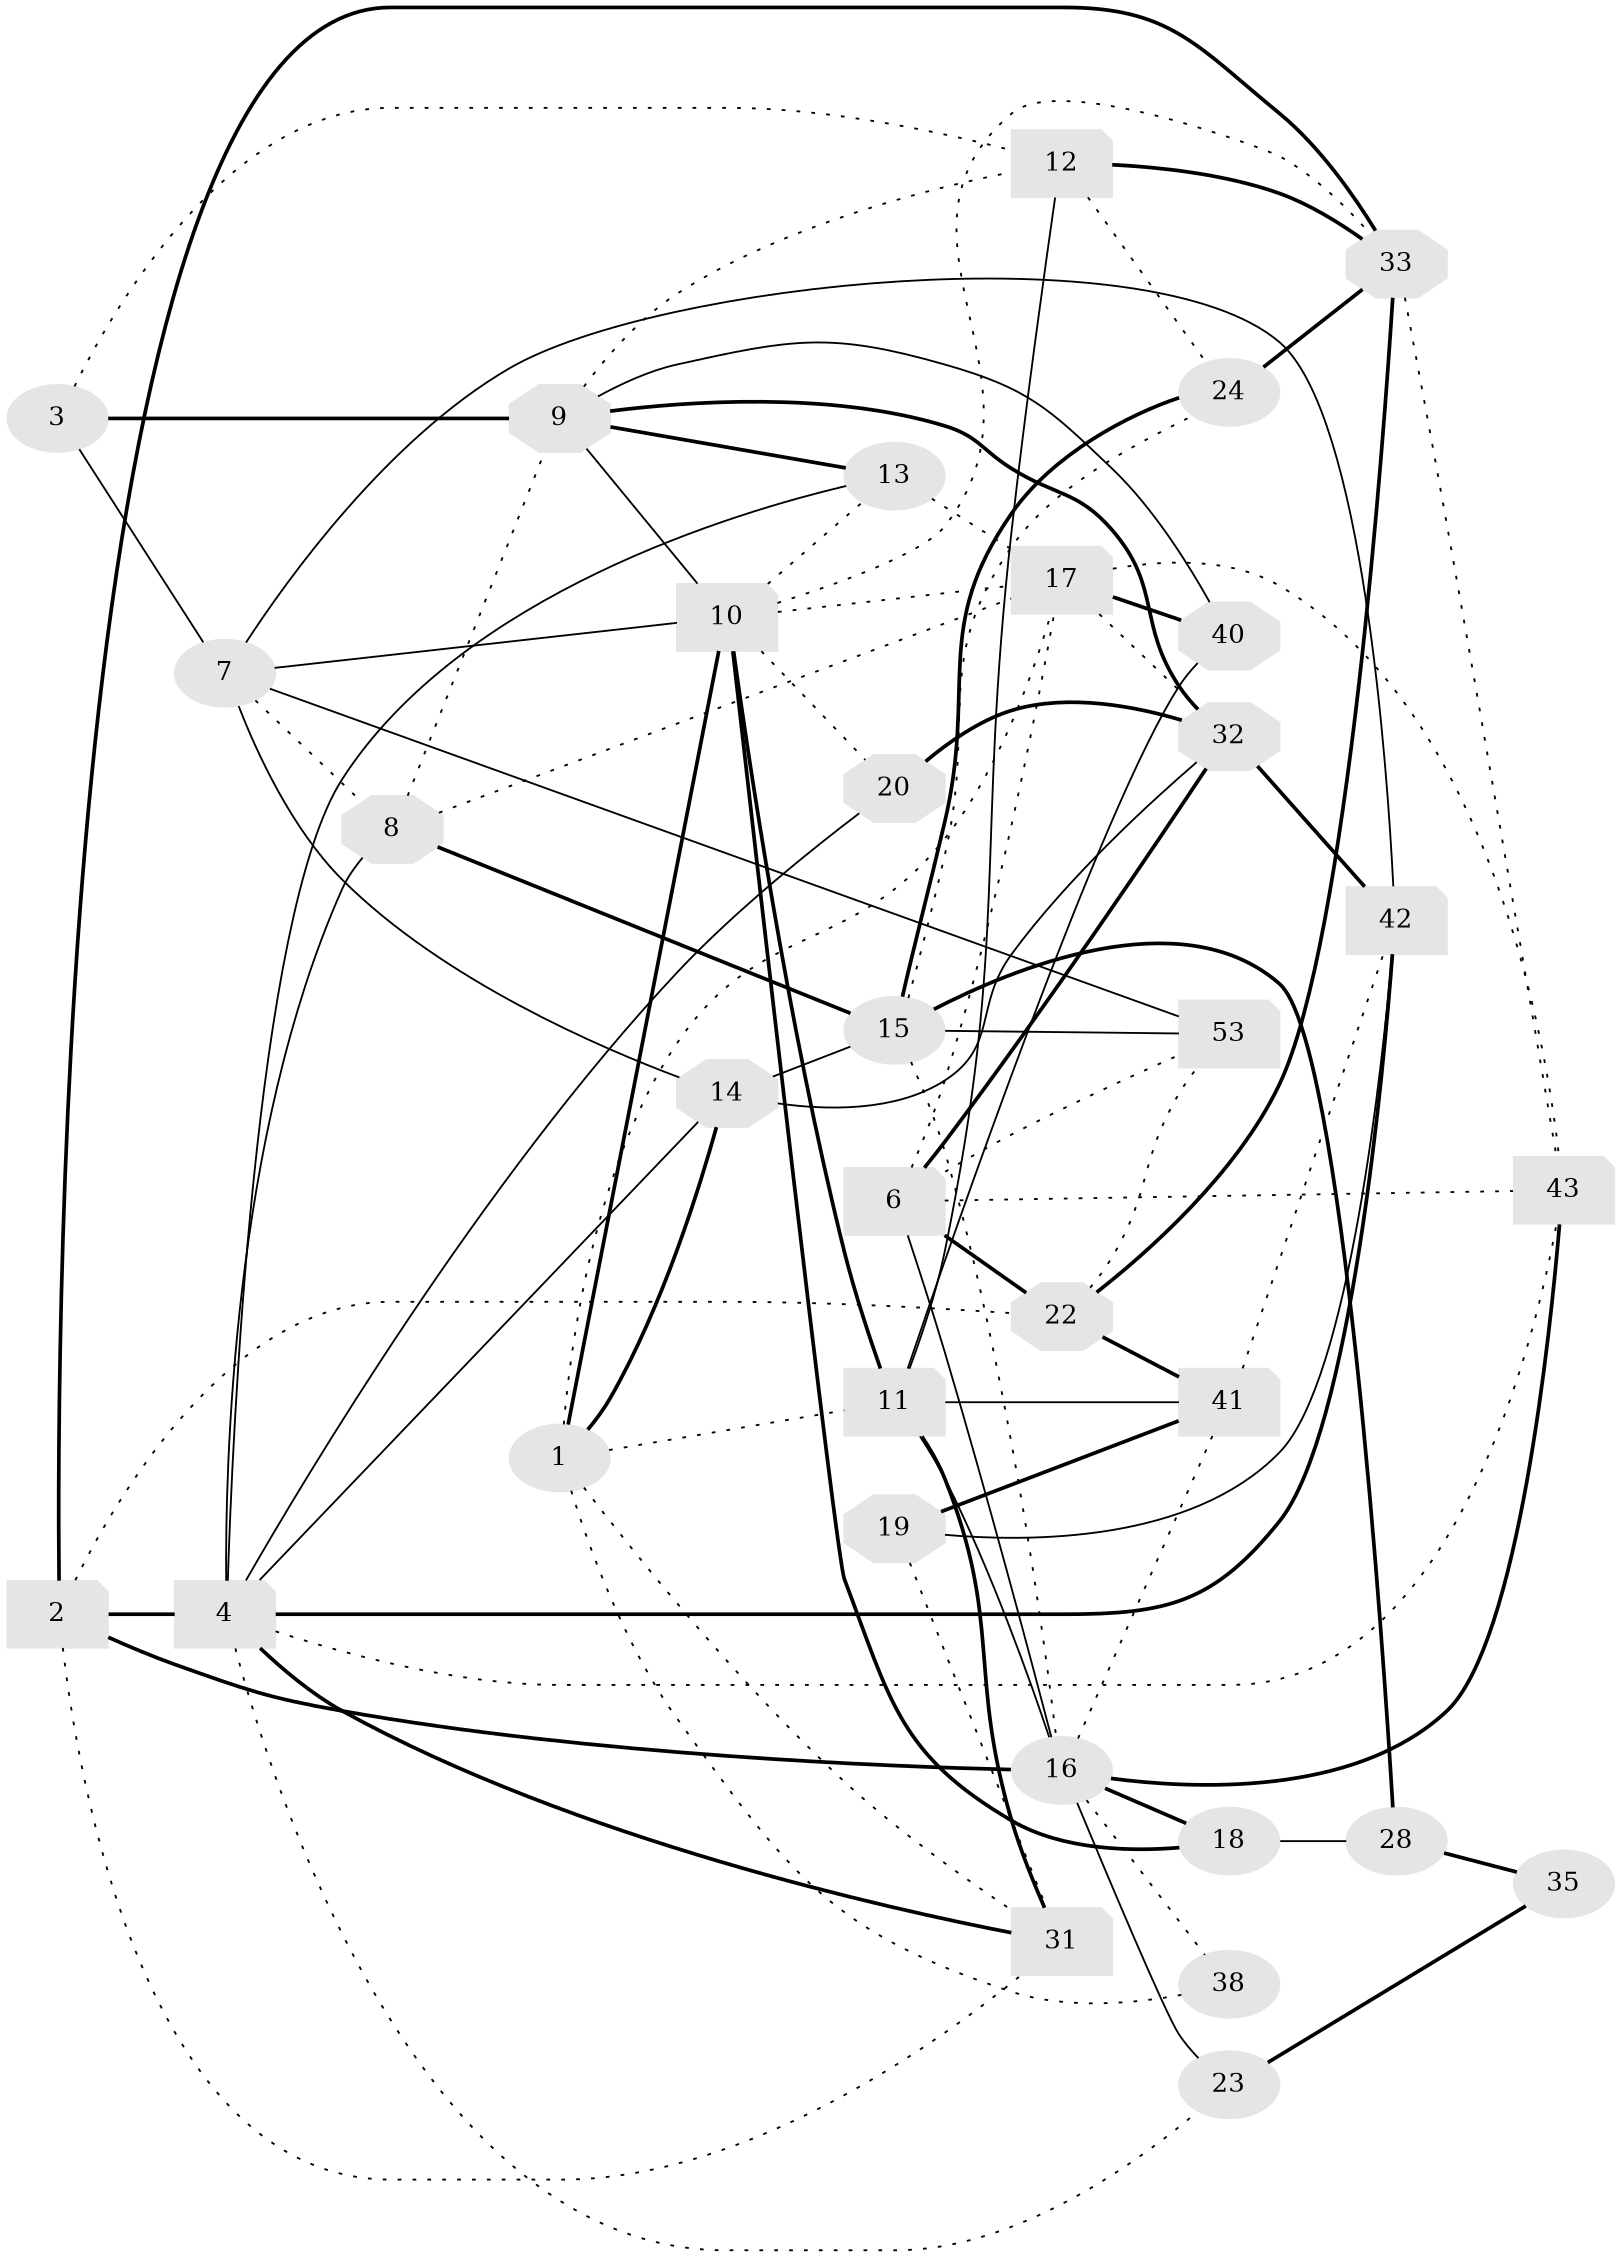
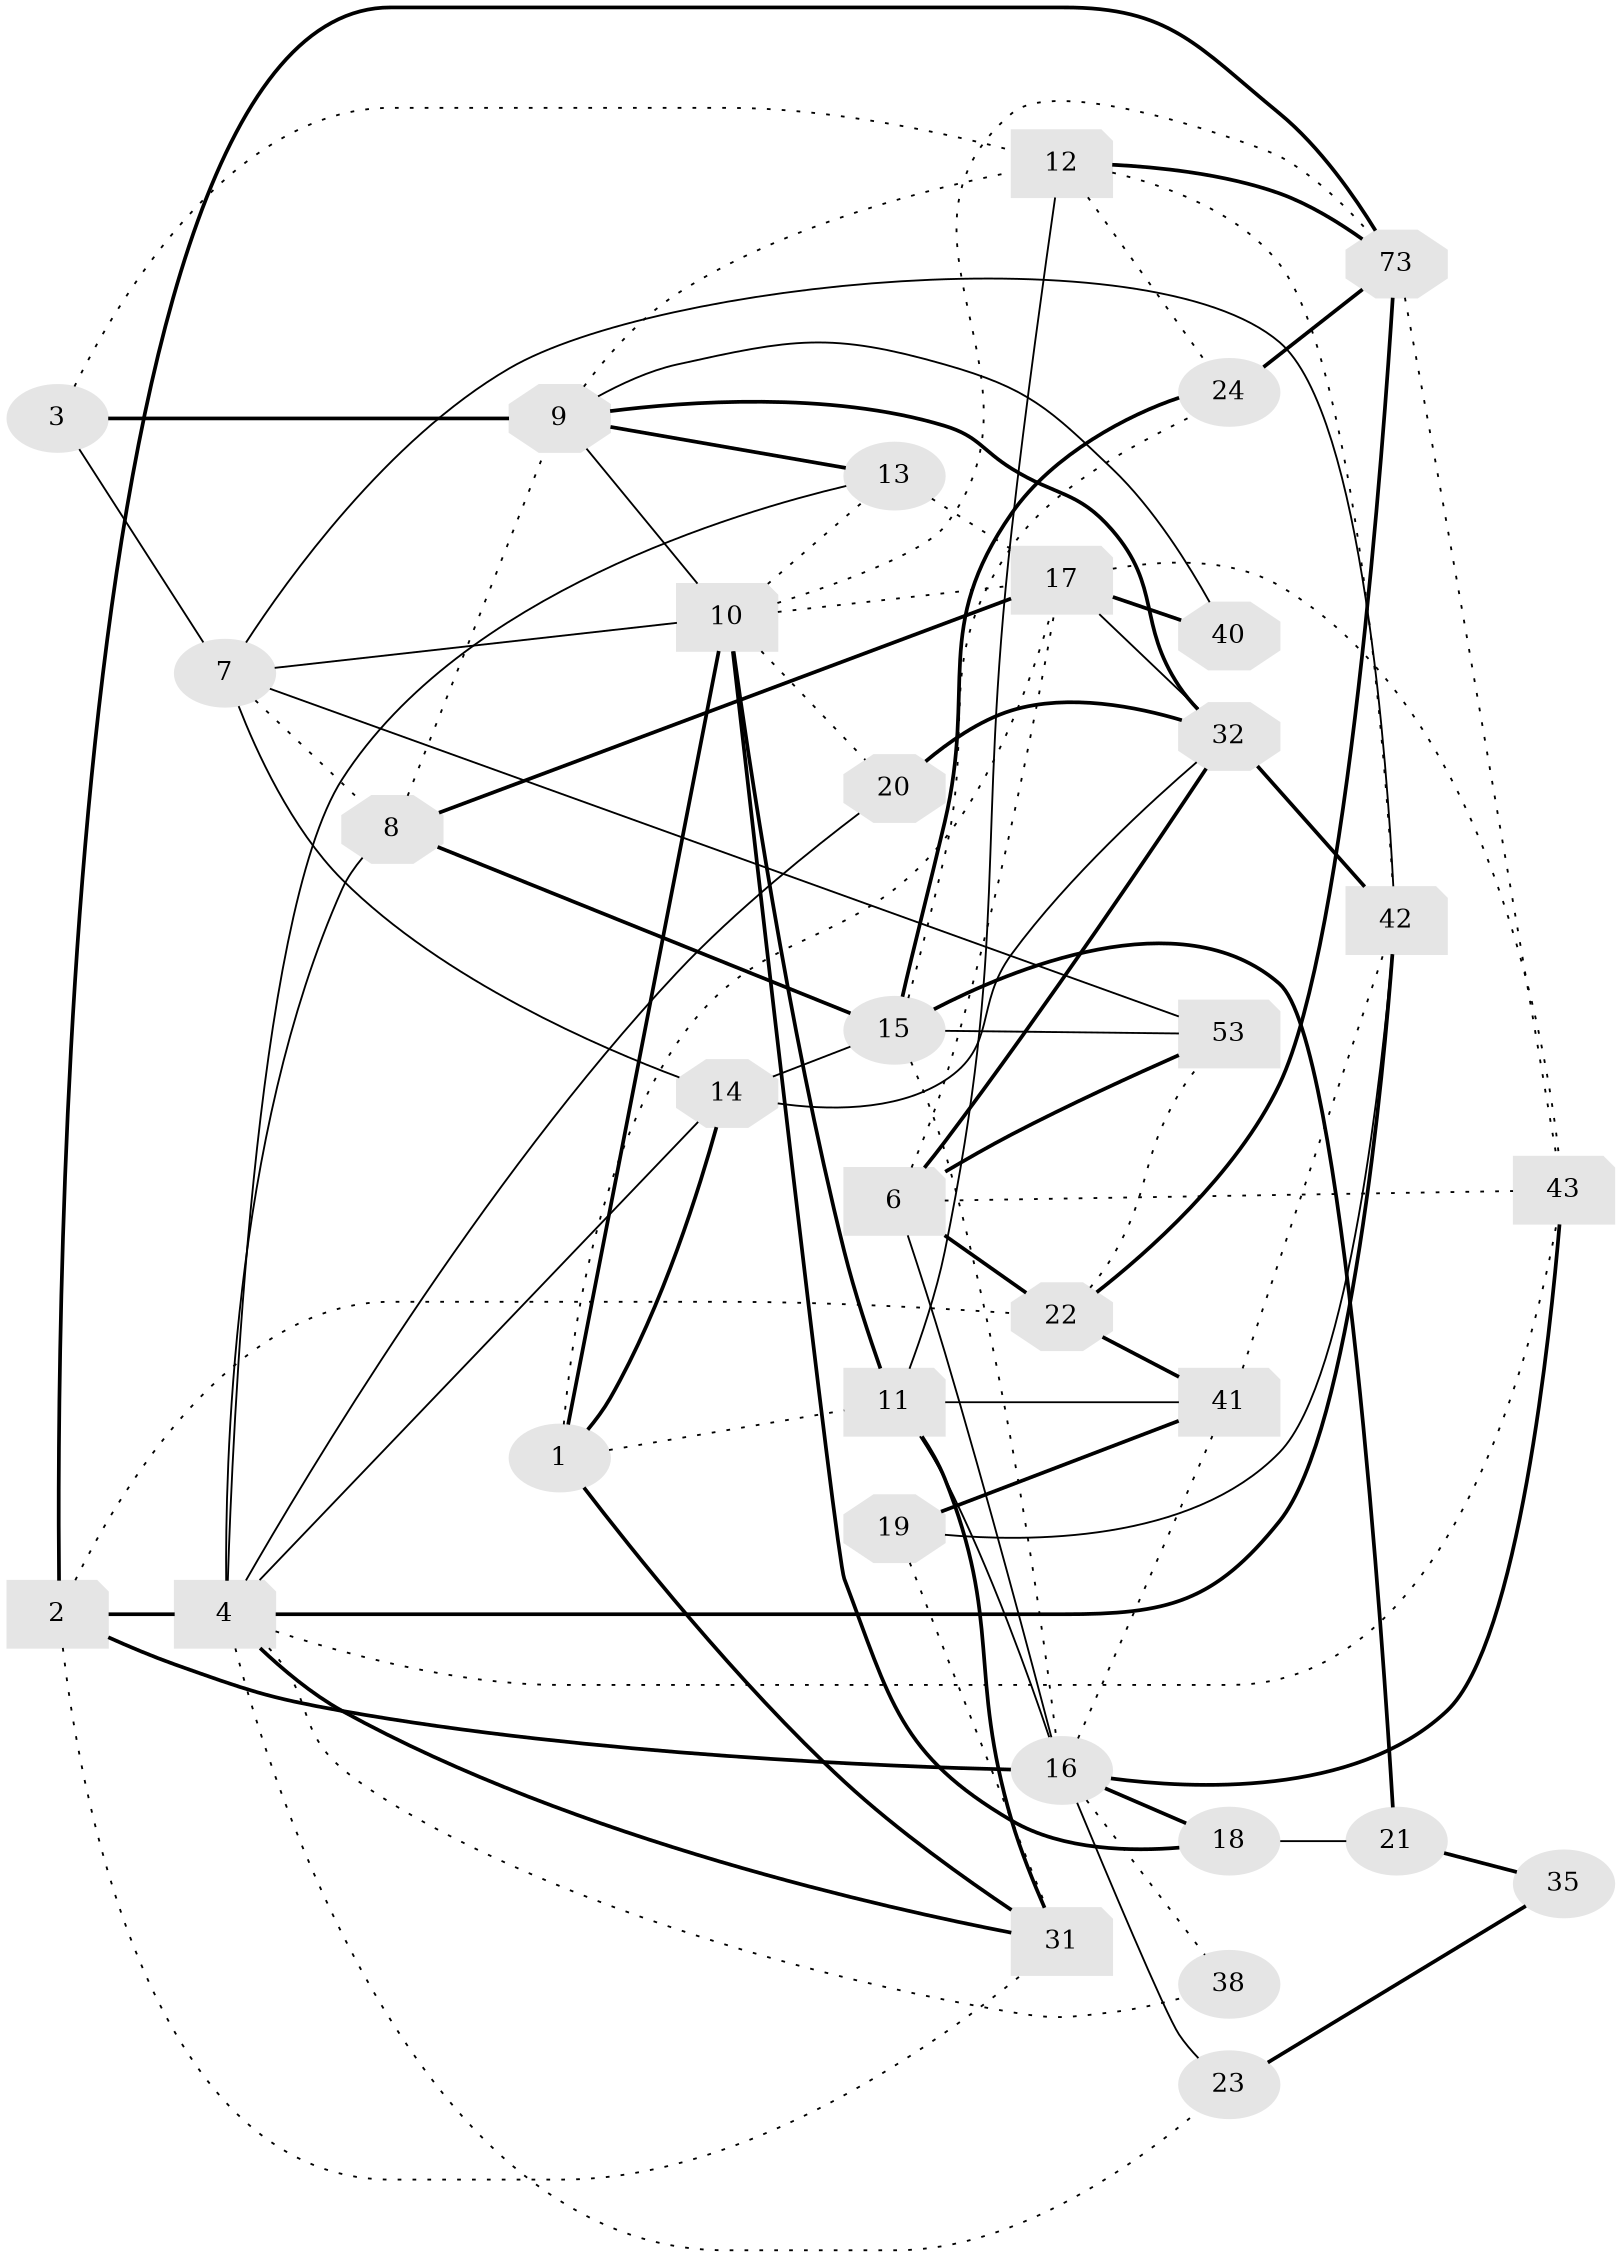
node "33": label "33" -> "73"
edge "12" -- "42": added
edge "17" -- "32": style dotted -> solid
edge "17" -- "8": style dotted -> bold
edge "40" -- "11": removed
edge "53" -- "6": style dotted -> bold
edge "1" -- "31": style dotted -> bold
node "28": label "28" -> "21"
edge "1" -- "38": now "4" -- "38"
